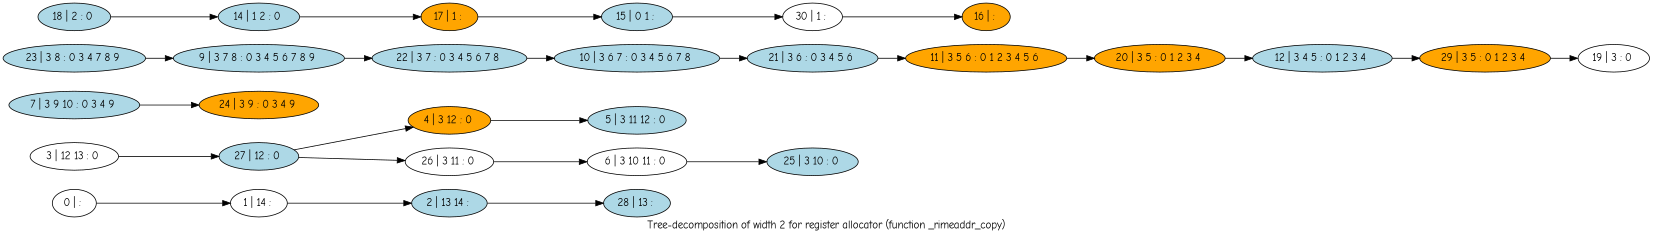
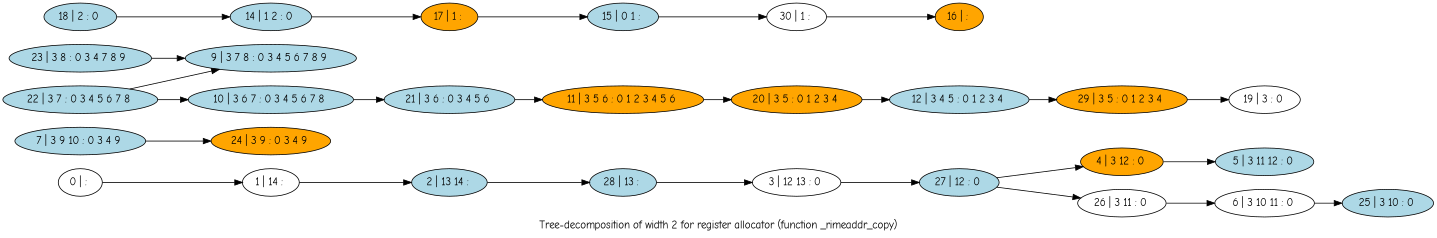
edge "9 | 3 7 8 : 0 3 4 5 6 7 8 9" -> "22 | 3 7 : 0 3 4 5 6 7 8": reversed
edge "28 | 13 :" -> "3 | 12 13 : 0": added
